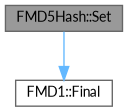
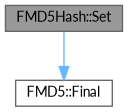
node "FMD1::Final": label "FMD1::Final" -> "FMD5::Final"
